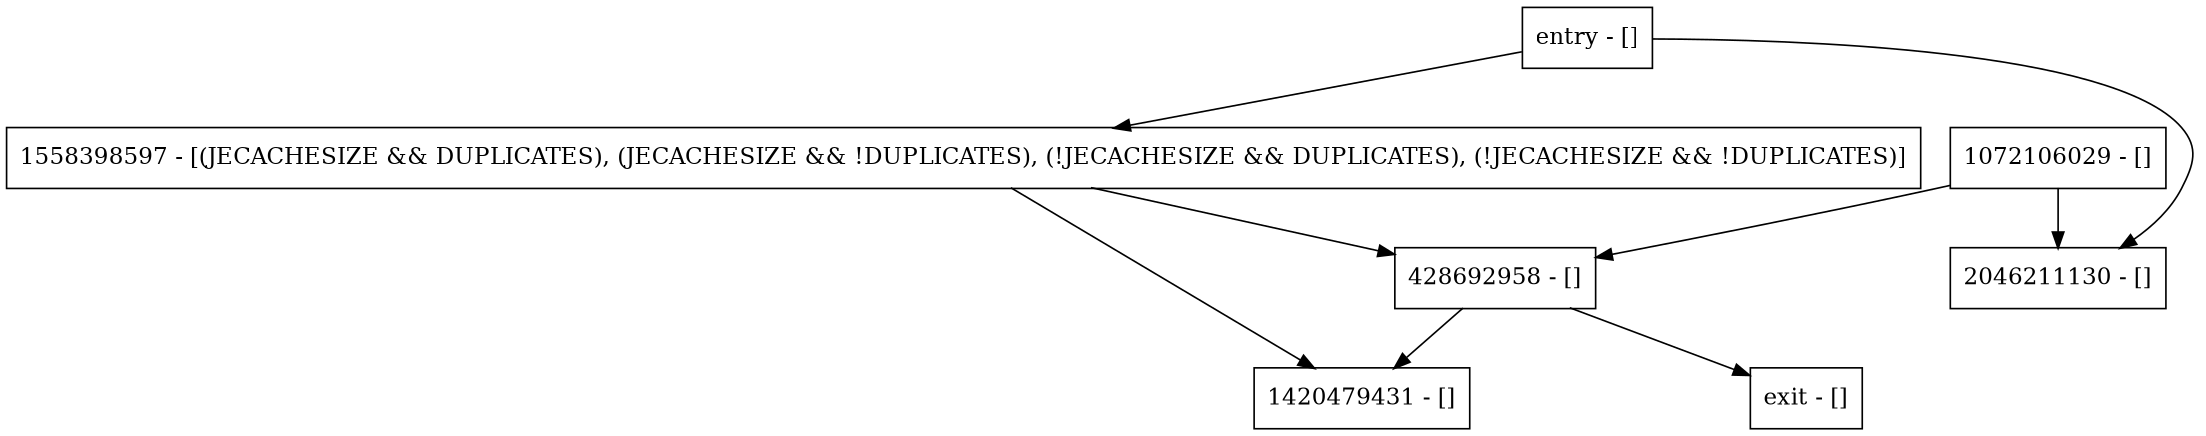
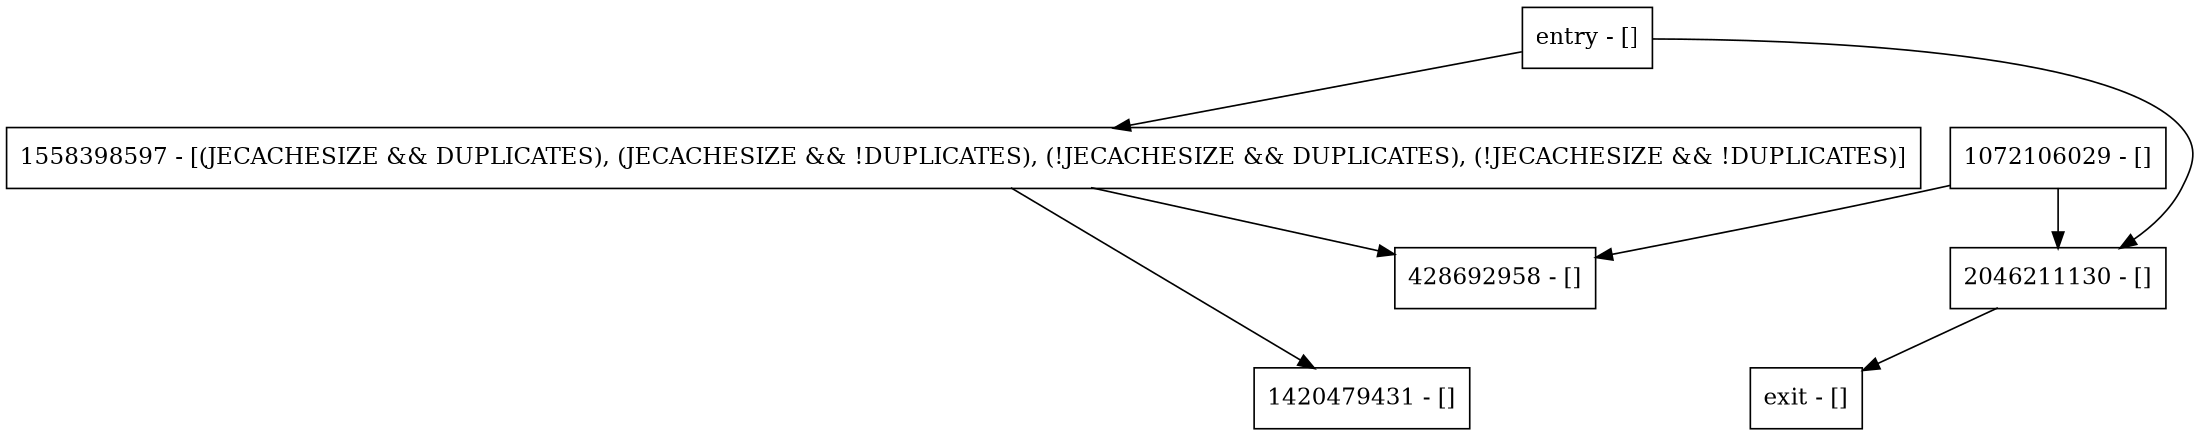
edge "428692958 - []" -> "1420479431 - []": removed
edge "428692958 - []" -> "exit - []": now "2046211130 - []" -> "exit - []"
